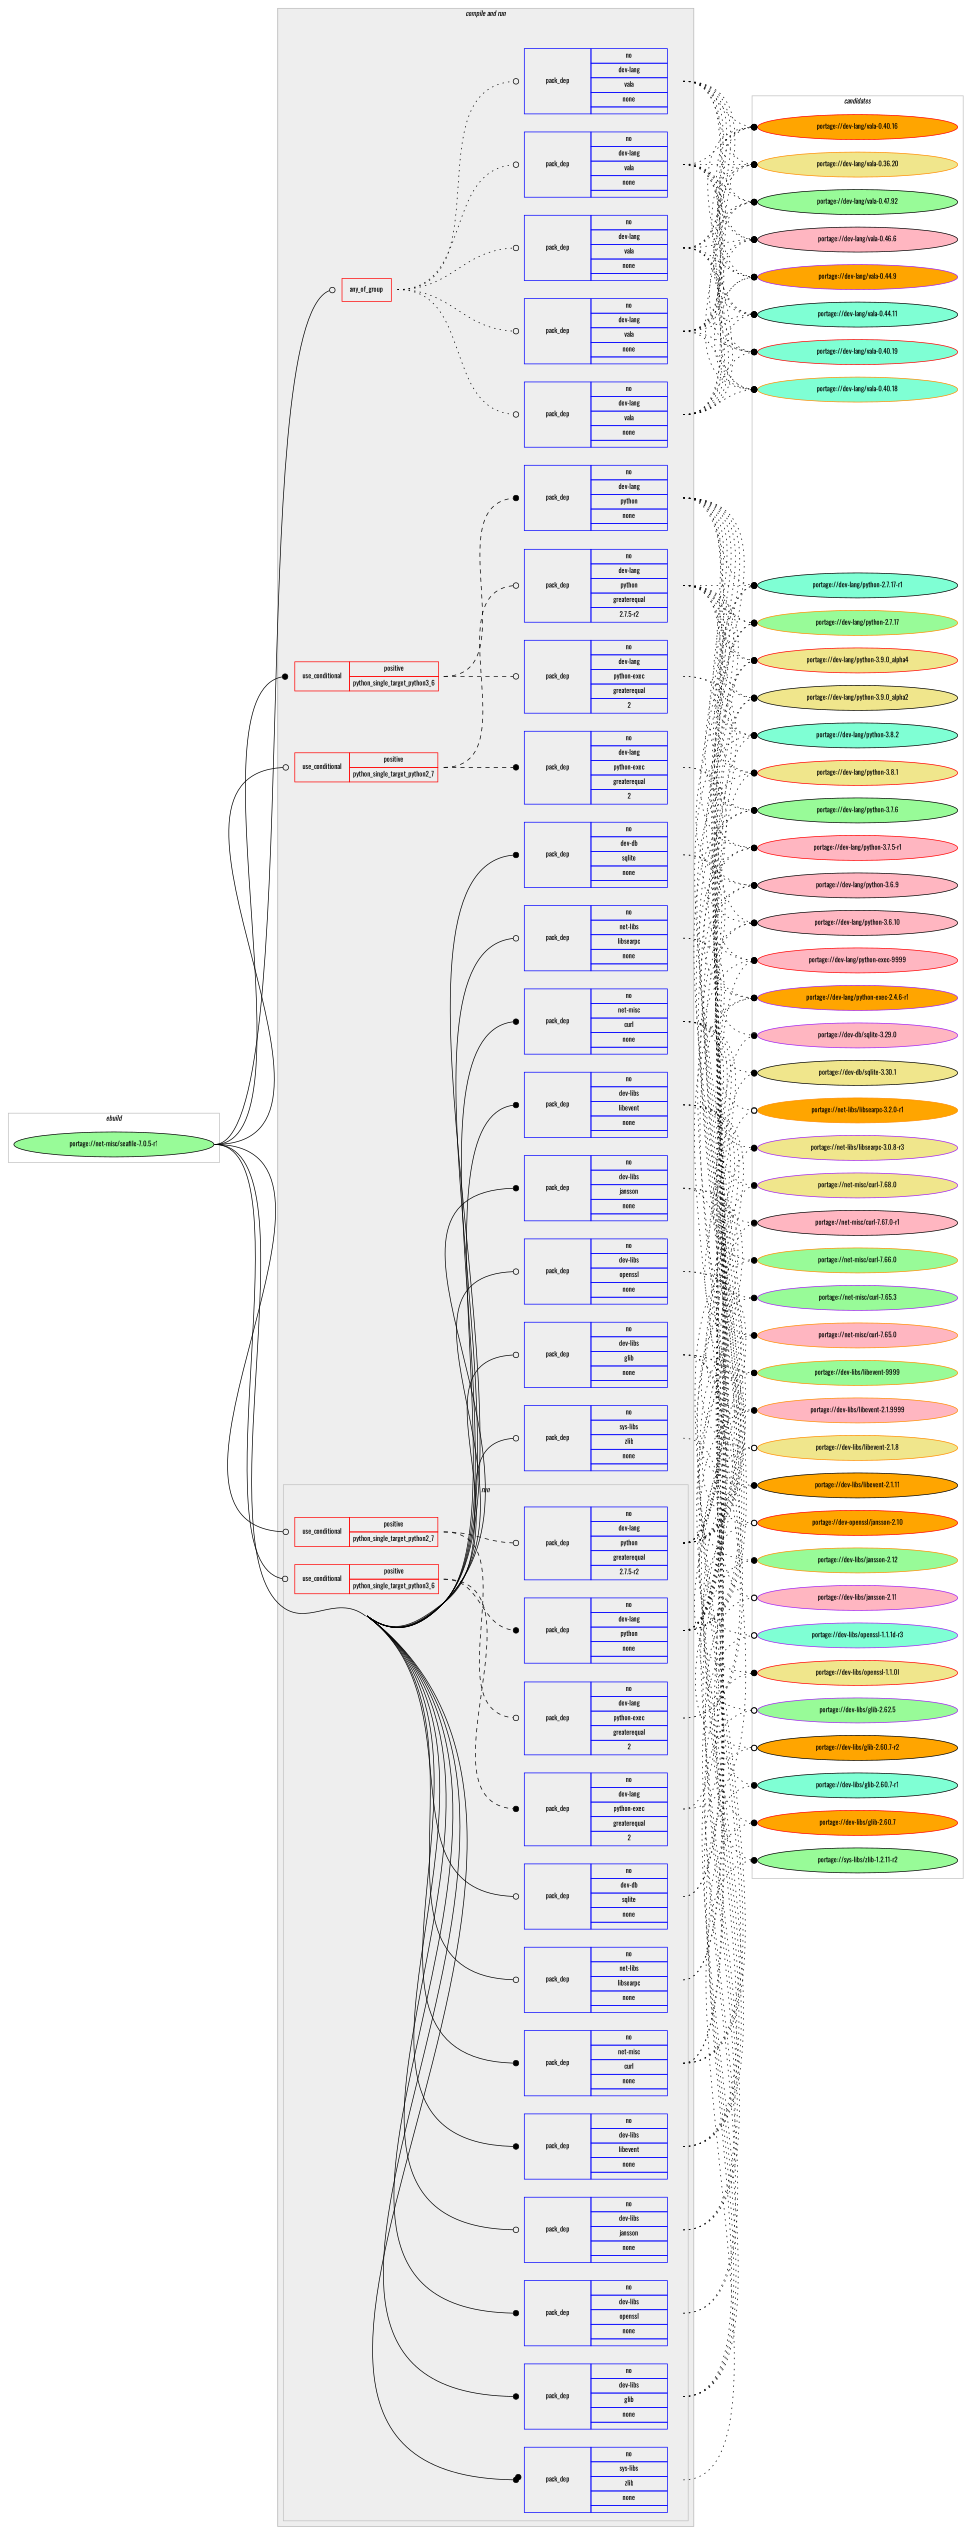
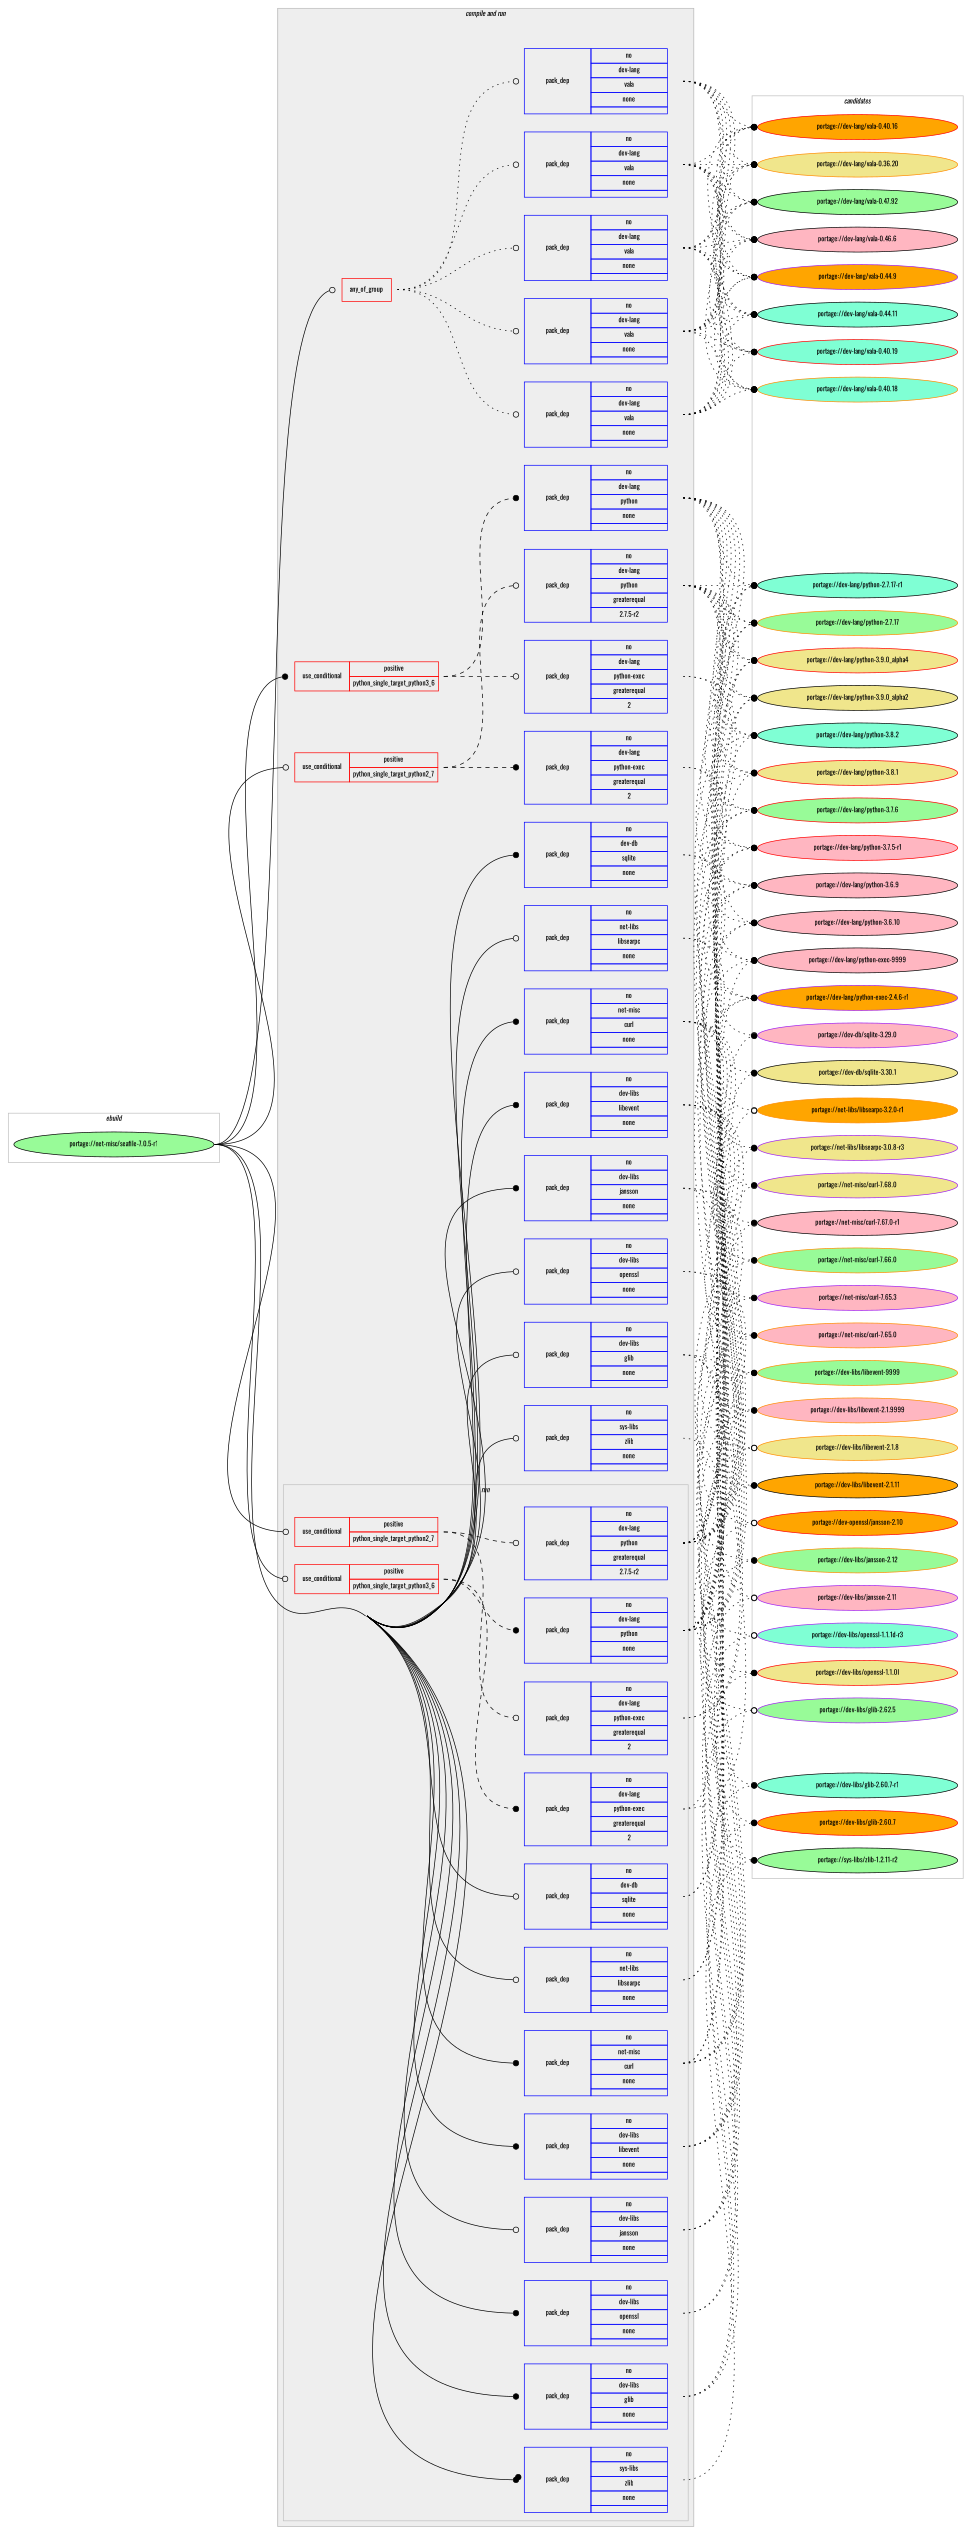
node "portage://dev-lang/python-3.7.6": color black -> red
node "portage://dev-lang/python-exec-9999": color red -> black
node "portage://net-misc/curl-7.65.3": fillcolor palegreen -> lightpink
node "portage://dev-libs/glib-2.60.7-r2": removed
